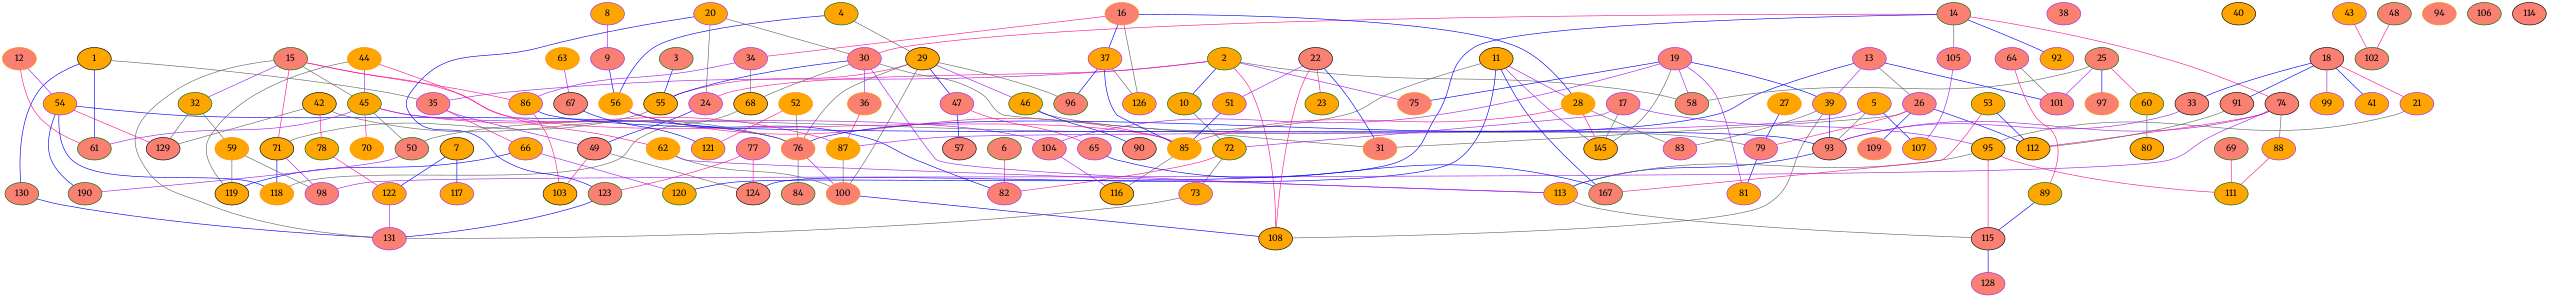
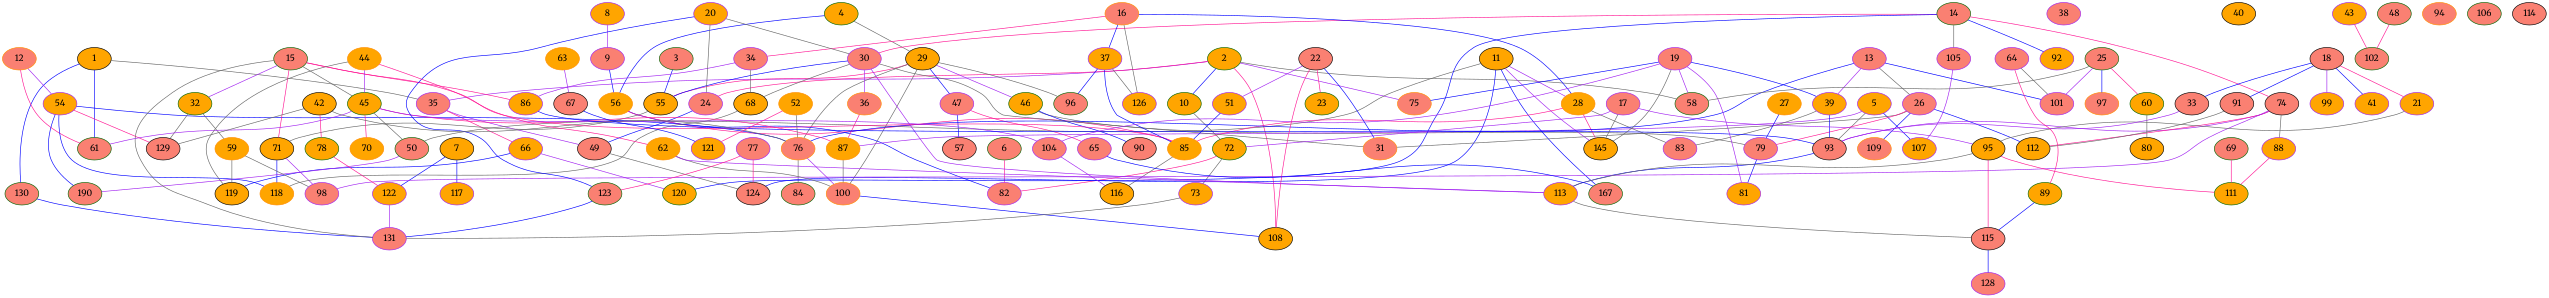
node "53": removed
node "103": removed
edge "39" -- "108": removed
